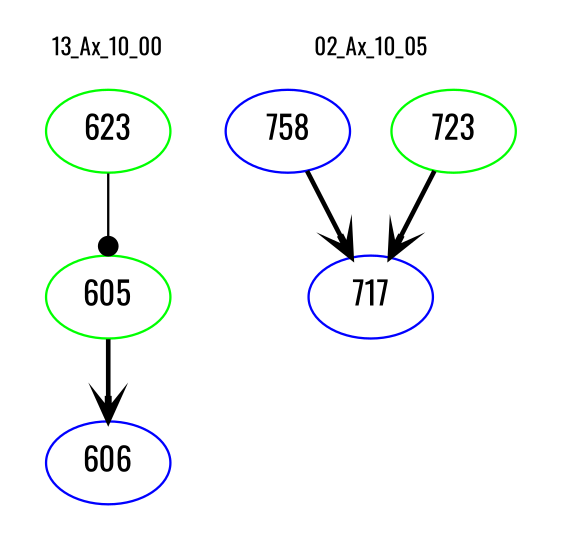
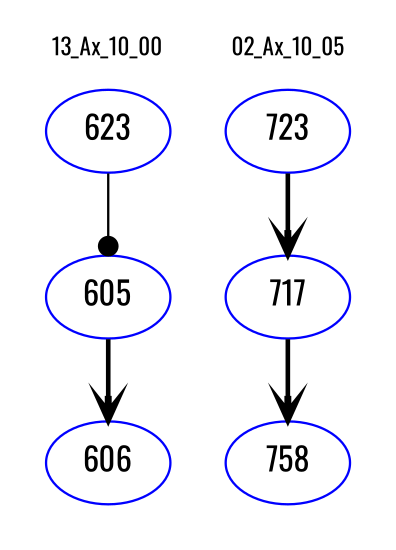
node "623": color green -> blue
node "723": color green -> blue
edge "758" -> "717": reversed
node "605": color green -> blue
